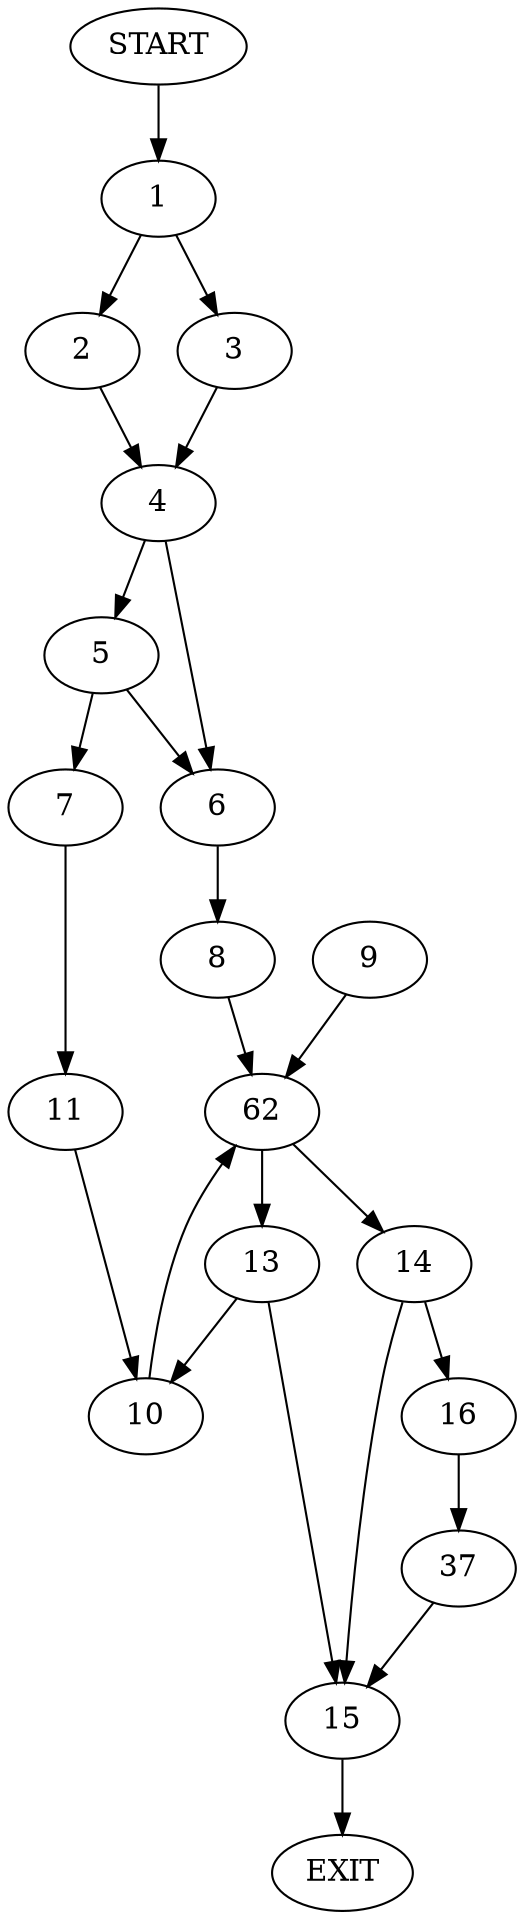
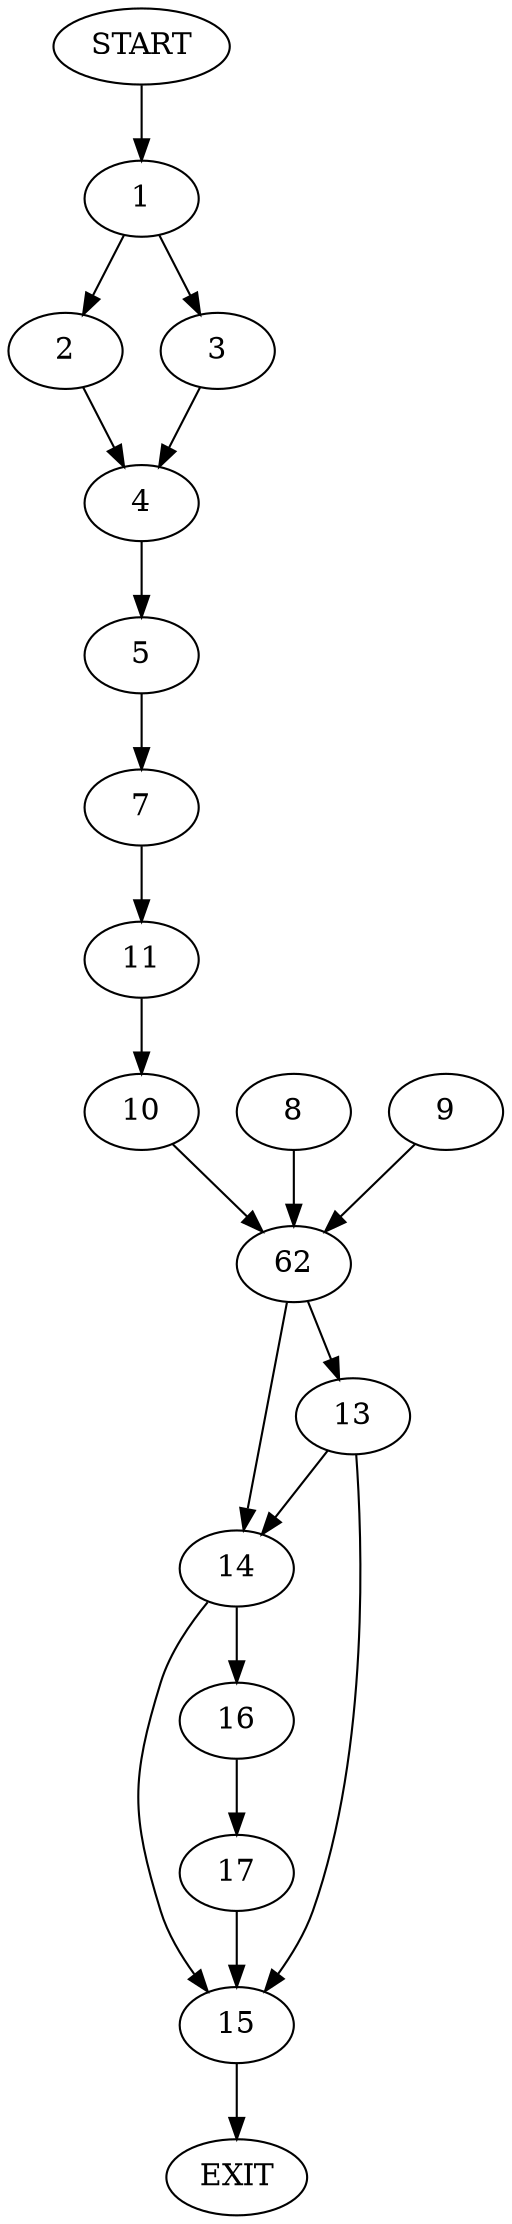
node "6": removed
edge "13" -> "10": now "13" -> "14"
node "37": label "37" -> "17"
